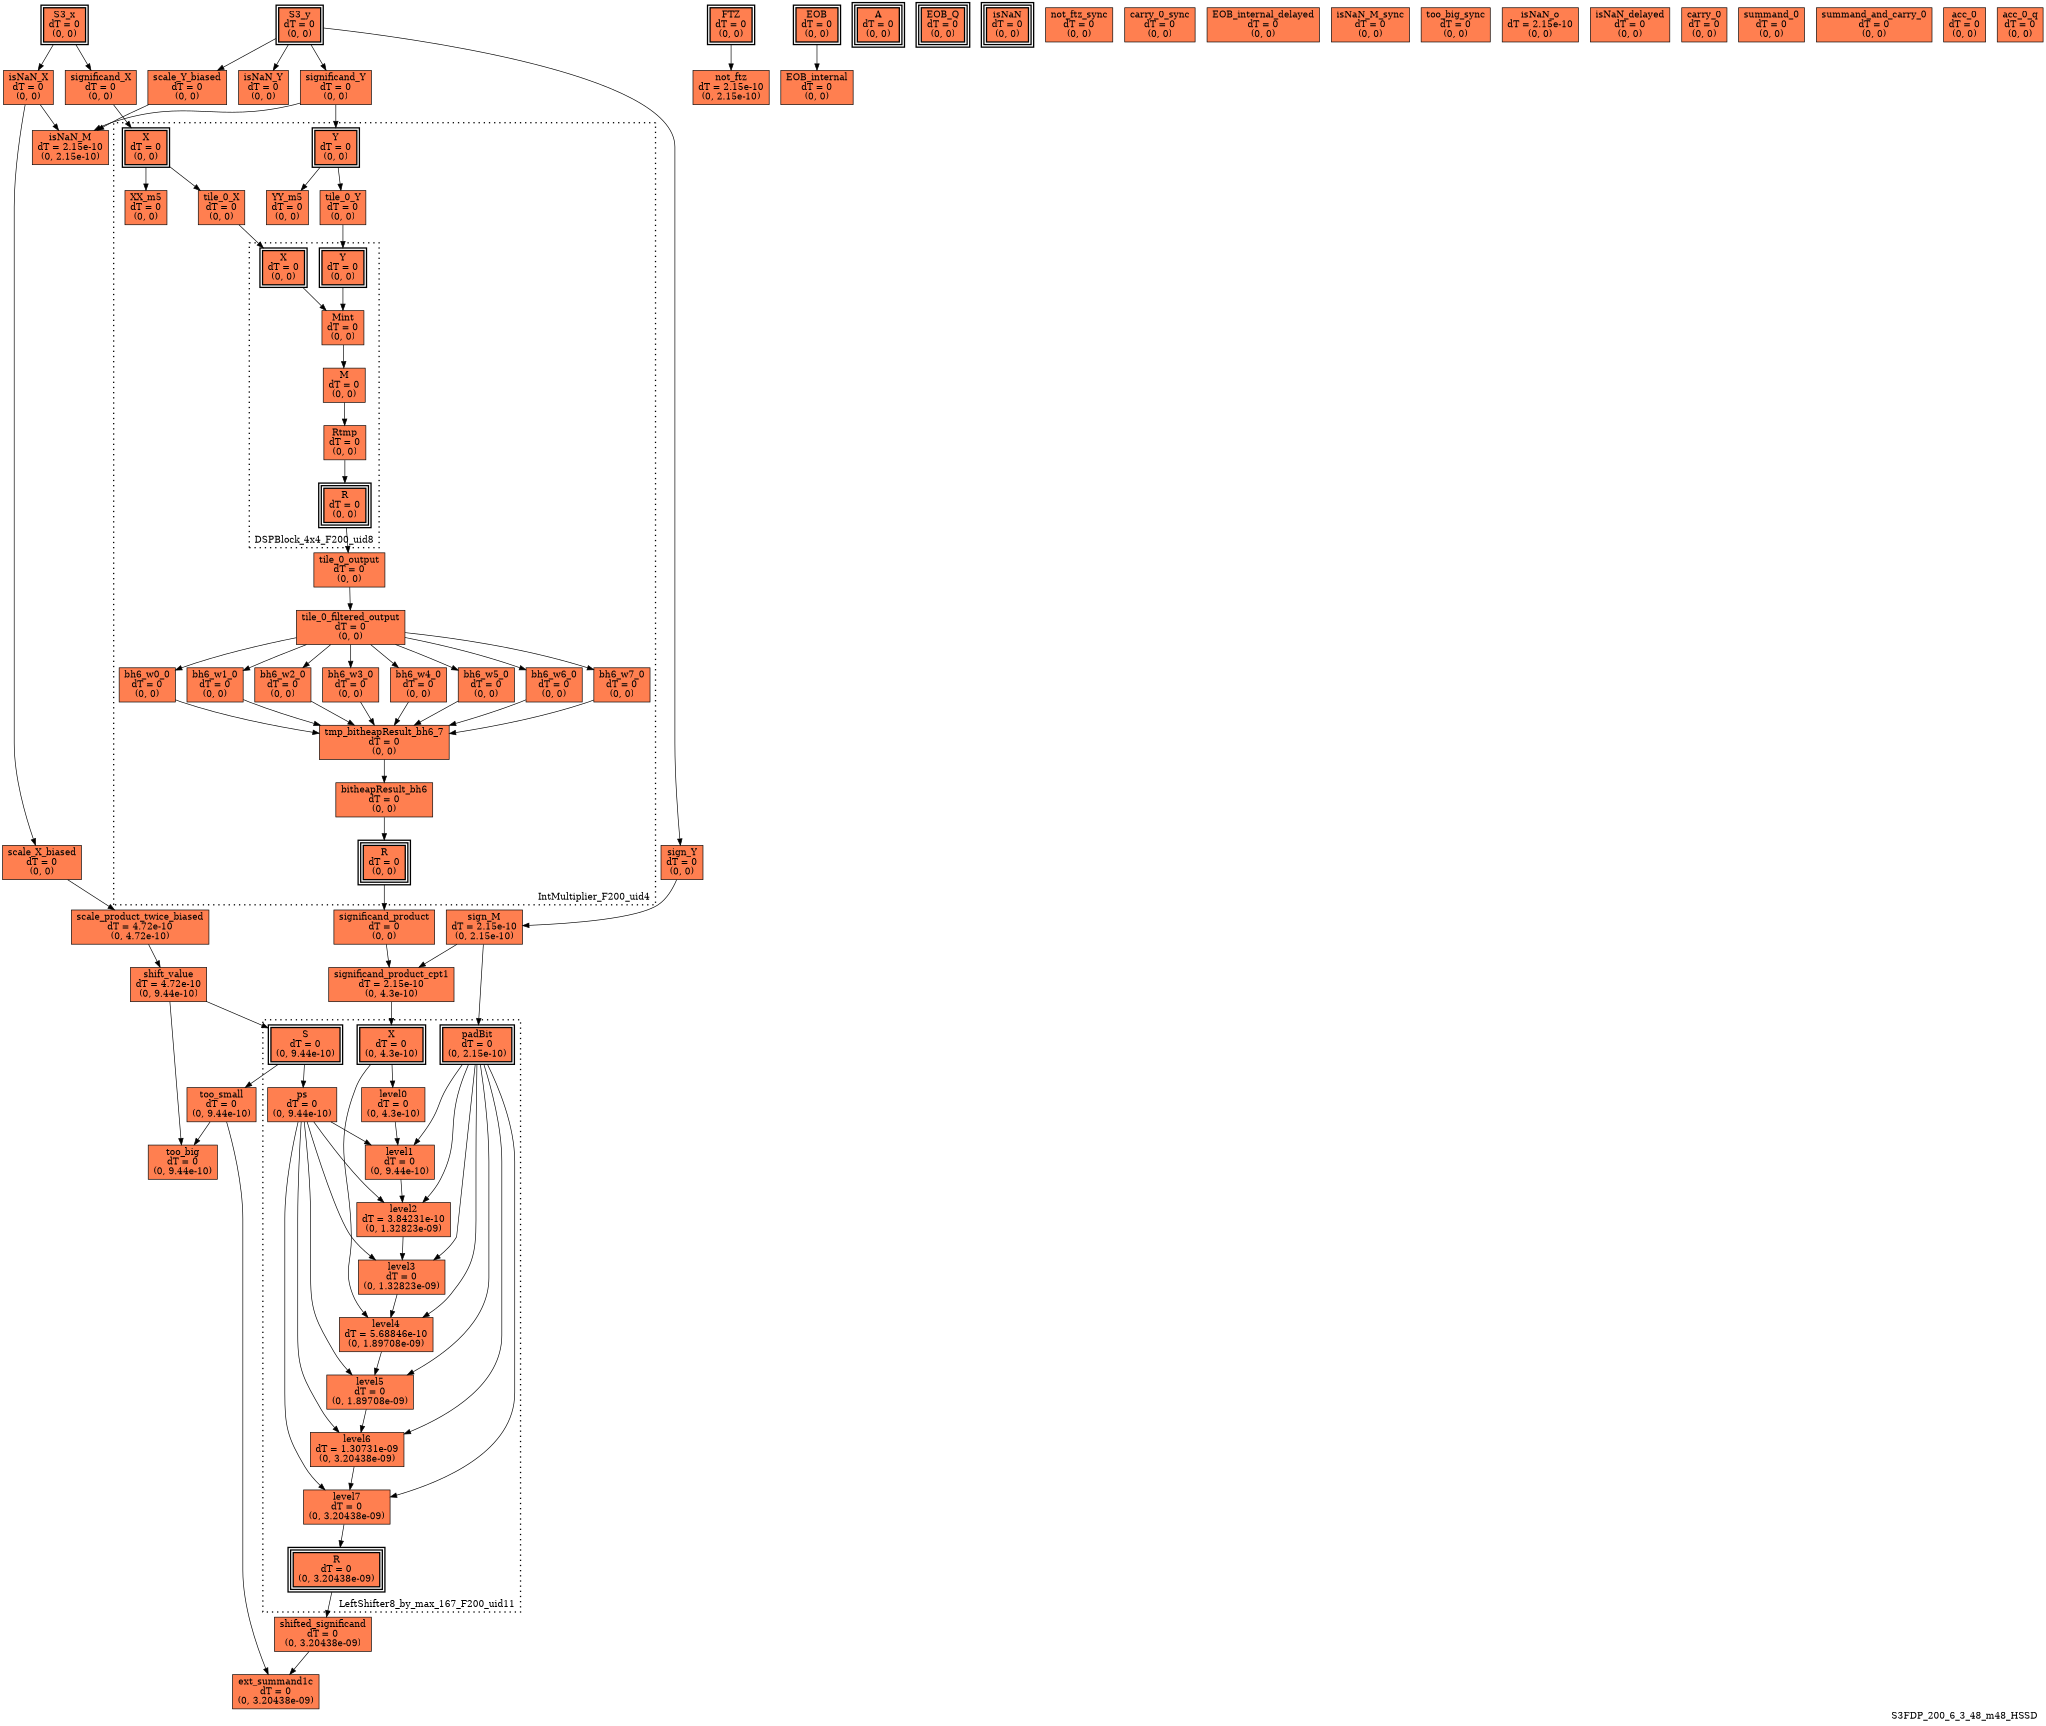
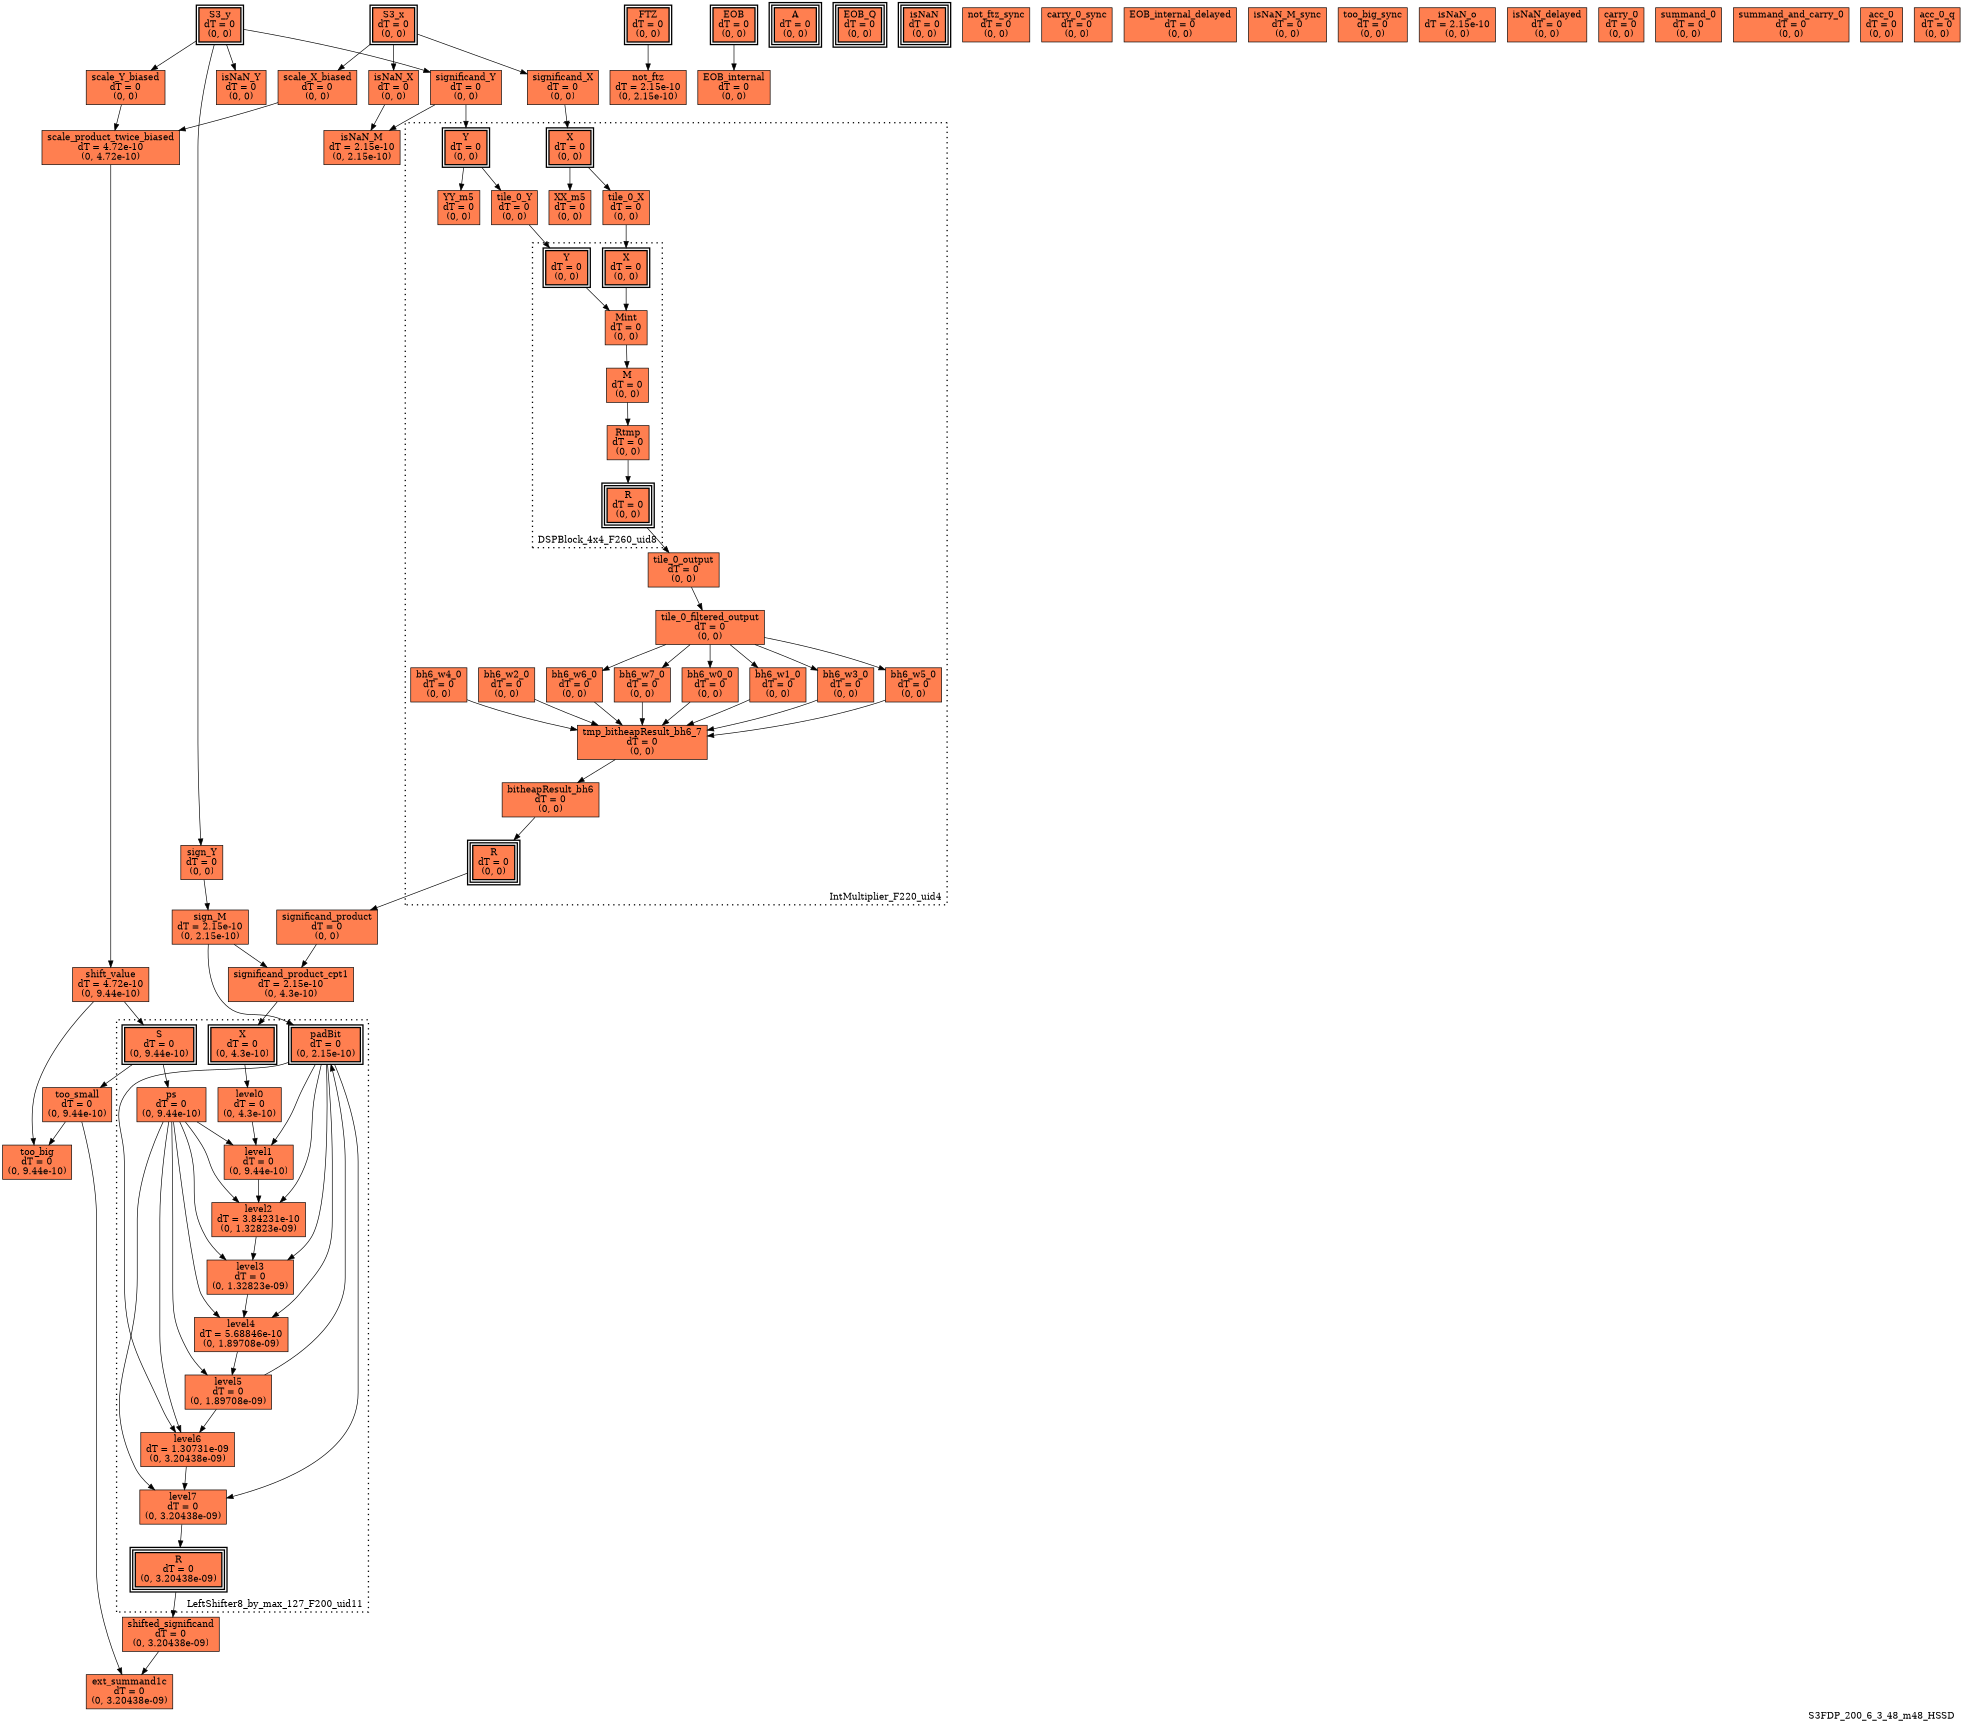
edge "scale_Y_biased dT = 0 (0, 0)" -> "isNaN_M dT = 2.15e-10 (0, 2.15e-10)": now "scale_Y_biased dT = 0 (0, 0)" -> "scale_product_twice_biased dT = 4.72e-10 (0, 4.72e-10)"
edge "isNaN_X dT = 0 (0, 0)" -> "scale_X_biased dT = 0 (0, 0)": now "S3_x dT = 0 (0, 0)" -> "scale_X_biased dT = 0 (0, 0)"
cluster "DSPBlock_4x4_F200_uid8": label "DSPBlock_4x4_F200_uid8" -> "DSPBlock_4x4_F260_uid8"
edge "tile_0_filtered_output dT = 0 (0, 0)" -> "bh6_w2_0 dT = 0 (0, 0)": removed
edge "tile_0_filtered_output dT = 0 (0, 0)" -> "bh6_w4_0 dT = 0 (0, 0)": removed
cluster "IntMultiplier_F200_uid4": label "IntMultiplier_F200_uid4" -> "IntMultiplier_F220_uid4"
edge "X dT = 0 (0, 4.3e-10)" -> "level4 dT = 5.68846e-10 (0, 1.89708e-09)": now "ps dT = 0 (0, 9.44e-10)" -> "level4 dT = 5.68846e-10 (0, 1.89708e-09)"
edge "padBit dT = 0 (0, 2.15e-10)" -> "level5 dT = 0 (0, 1.89708e-09)": reversed
cluster "LeftShifter8_by_max_167_F200_uid11": label "LeftShifter8_by_max_167_F200_uid11" -> "LeftShifter8_by_max_127_F200_uid11"
